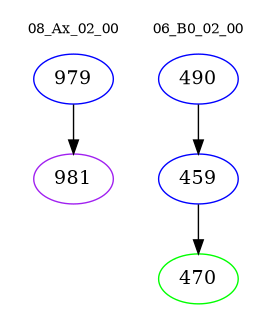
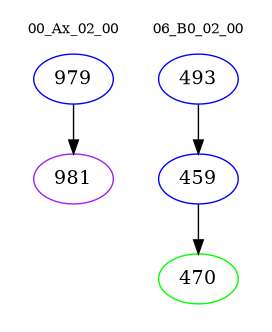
cluster "08_Ax_02_00": label "08_Ax_02_00" -> "00_Ax_02_00"
node "490": label "490" -> "493"
